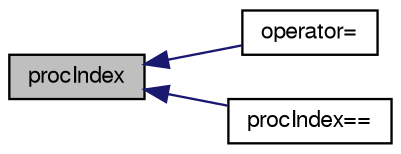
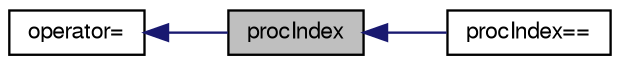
edge "operator=" -> "procIndex": reversed
